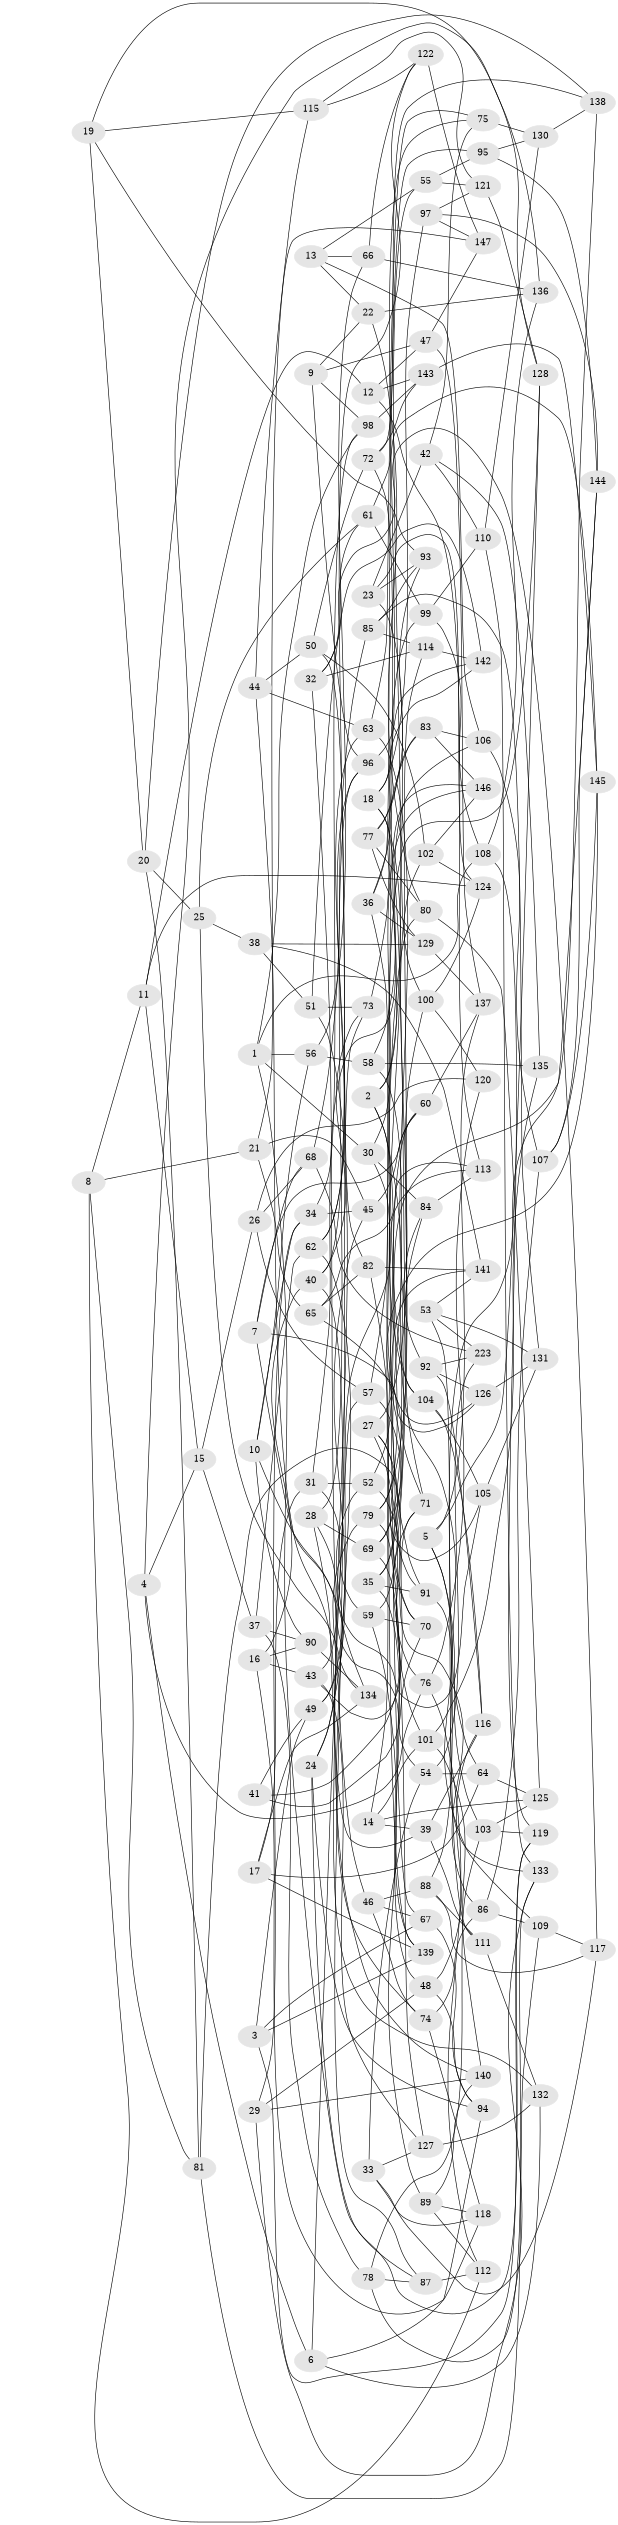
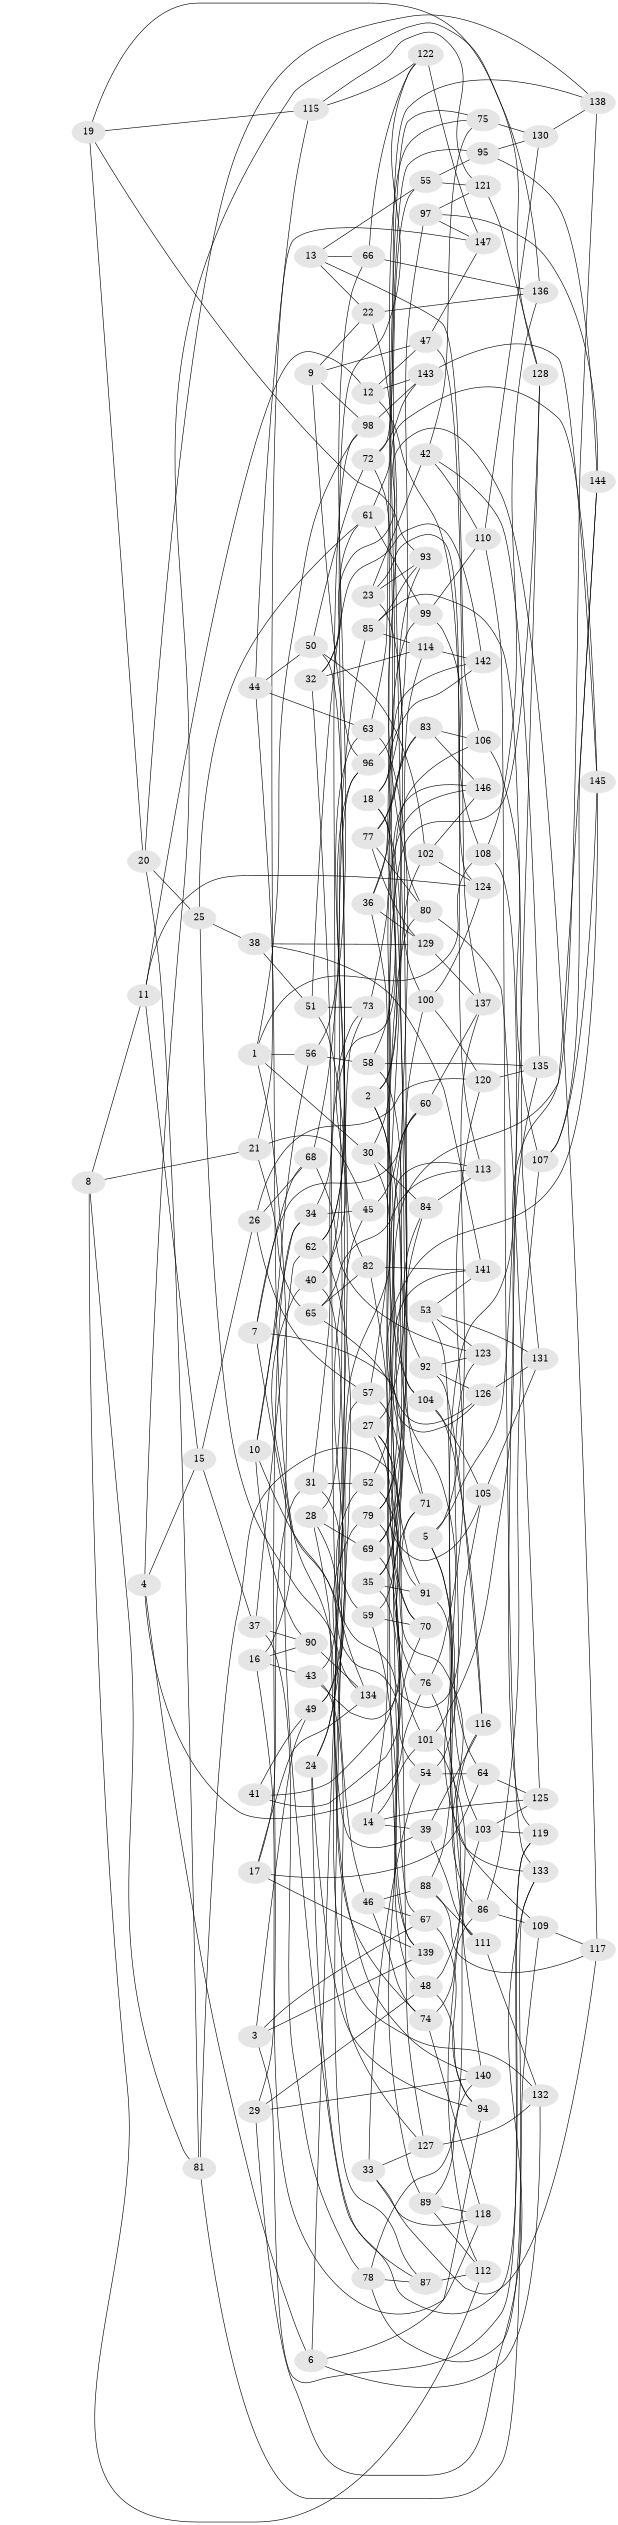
edge "135" -- "120": added
node "223": label "223" -> "123"
